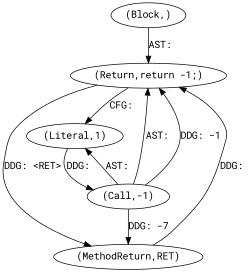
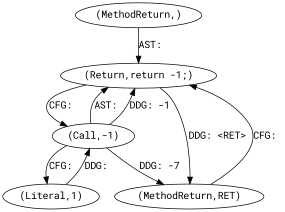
node "(Block,)": label "(Block,)" -> "(MethodReturn,)"
edge "(Return,return -1;)" -> "(Literal,1)": now "(Return,return -1;)" -> "(Call,-1)"
edge "(Call,-1)" -> "(Literal,1)": label "AST: " -> "CFG: "
edge "(MethodReturn,RET)" -> "(Return,return -1;)": label "DDG: " -> "CFG: "
